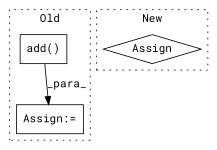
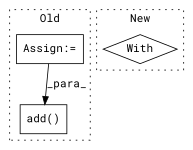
node "Assign": label "Assign" -> "With"
edge "add()" -> "Assign:=": reversed
